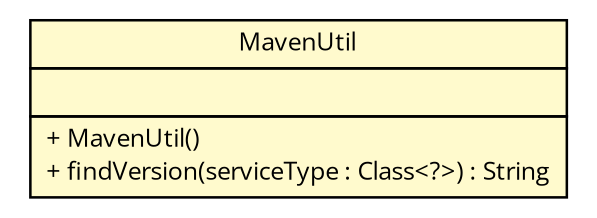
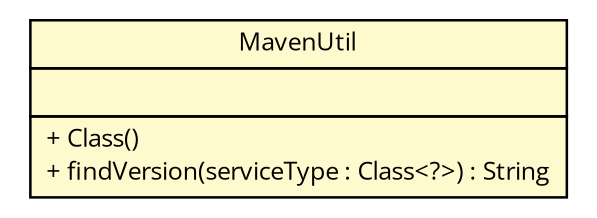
node "MavenUtil": text "+ MavenUtil()" -> "+ Class()"
